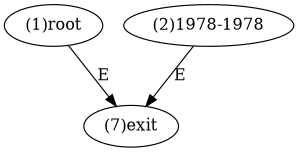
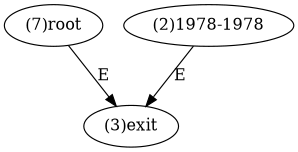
node "(1)root": label "(1)root" -> "(7)root"
node "(7)exit": label "(7)exit" -> "(3)exit"
